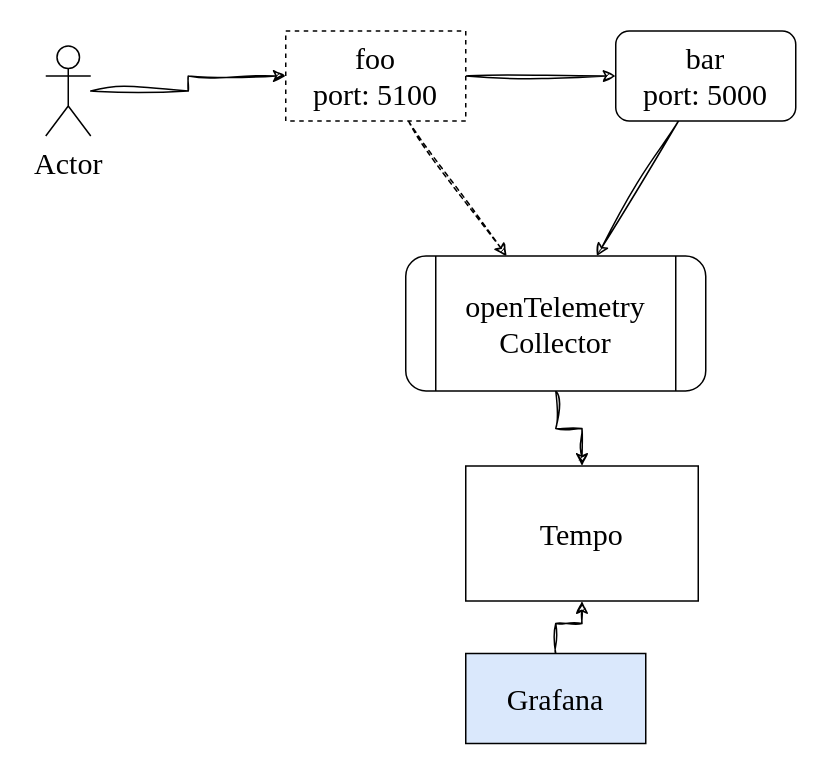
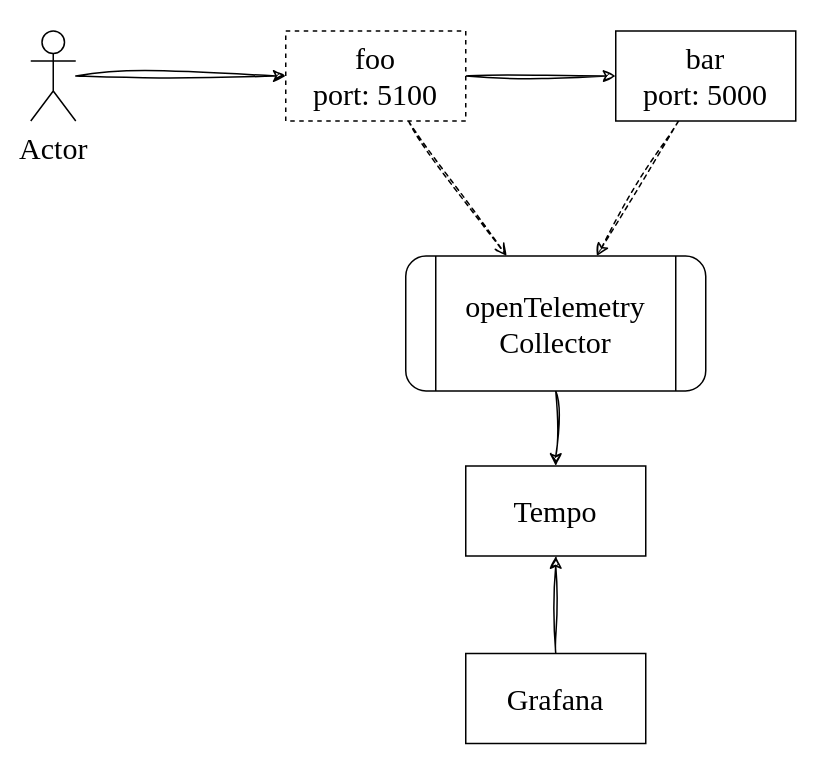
node "bar port: 5000": shape rounded rectangle -> rectangle
node "Actor": moved (68, 91) -> (53, 76)
edge "bar port: 5000" -> "openTelemetry Collector": style solid -> dashed
edge "foo port: 5100" -> "openTelemetry Collector": arrowhead classic -> open
node "Tempo": size 233x135 -> 180x90
node "Grafana": fillcolor #dae8fc -> #ffffff
